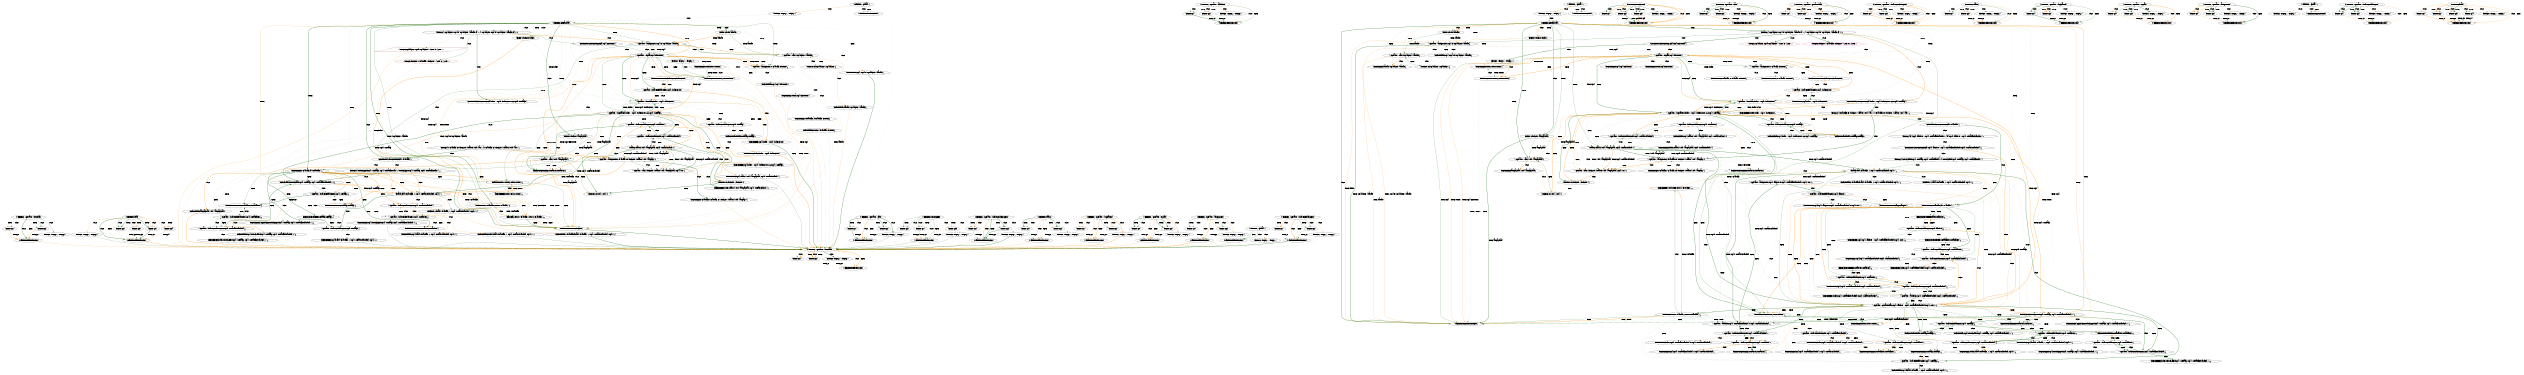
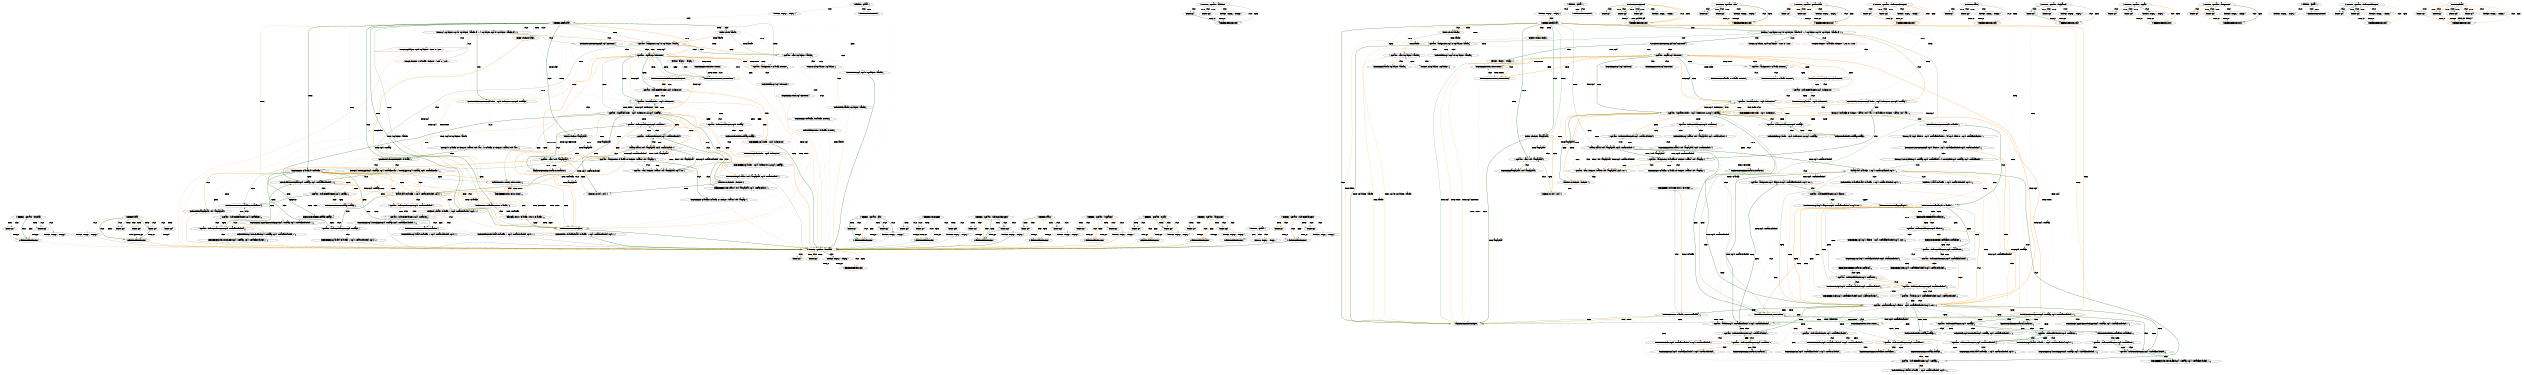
edge "(FIELD_IDENTIFIER,filepos,filepos)" -> "(<operator>.indirectFieldAccess,mp4->filepos)": now "(FIELD_IDENTIFIER,filepos,filepos)" -> "(FIELD_IDENTIFIER,filesize,filesize)"
edge "(<operator>.indirectFieldAccess,mp4->filepos)" -> "(FIELD_IDENTIFIER,filepos,filepos)": label "AST: " -> "SEEK: "
edge "(<operator>.indirectFieldAccess,mp4->filesize)" -> "(FIELD_IDENTIFIER,filesize,filesize)": label "SEEK: " -> "AST: "
